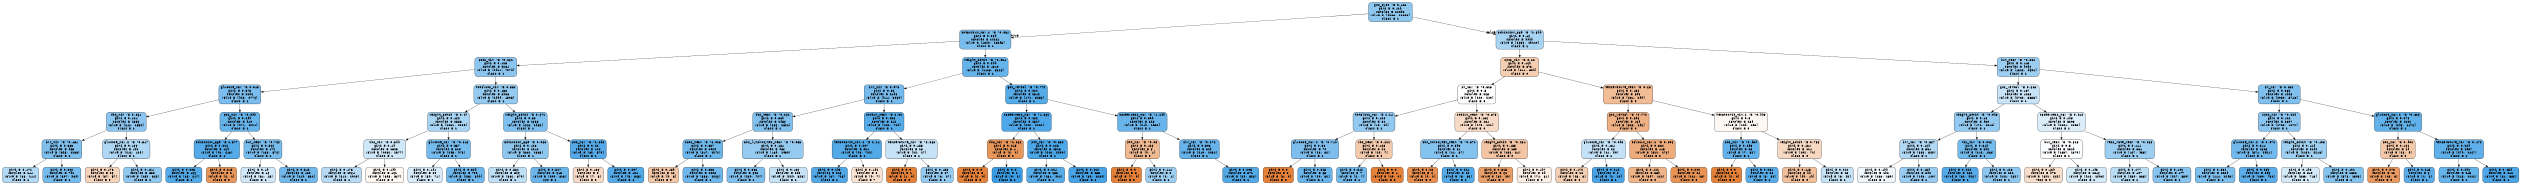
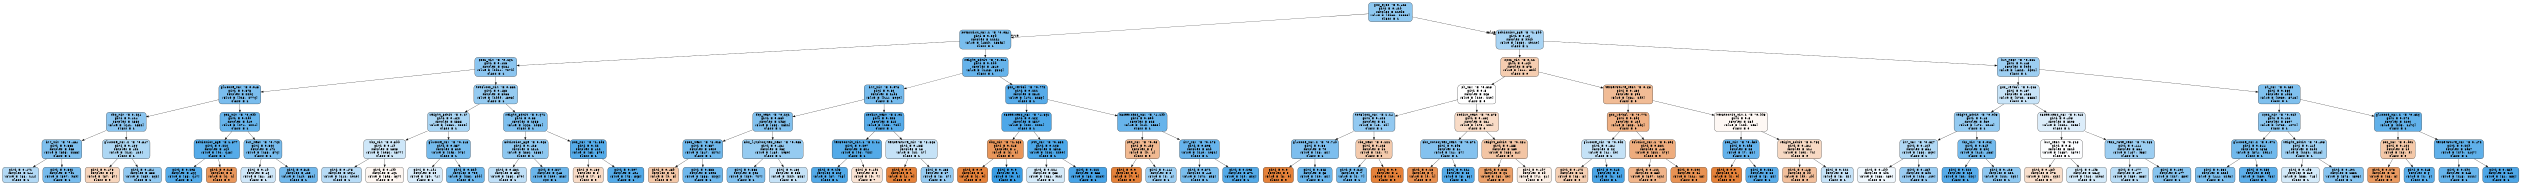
node "gini = 0.224 samples = 658 value = [134, 911] class = 1": fillcolor #56abe9 -> #d4eaf9
node "gini = 0.371 samples = 448 value = [171, 525] class = 1": added
node "gini = 0.489 samples = 973 value = [891, 662] resp = 0": label "gini = 0.489 samples = 973 value = [891, 662] resp = 0" -> "gini = 0.489 samples = 973 value = [891, 662] class = 0"
